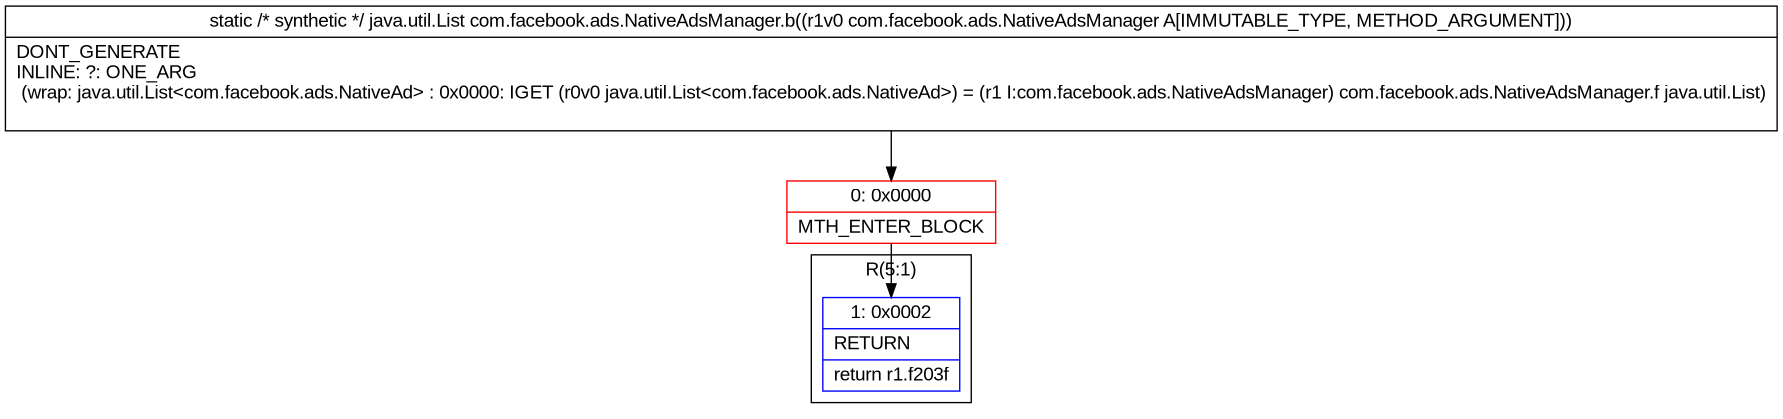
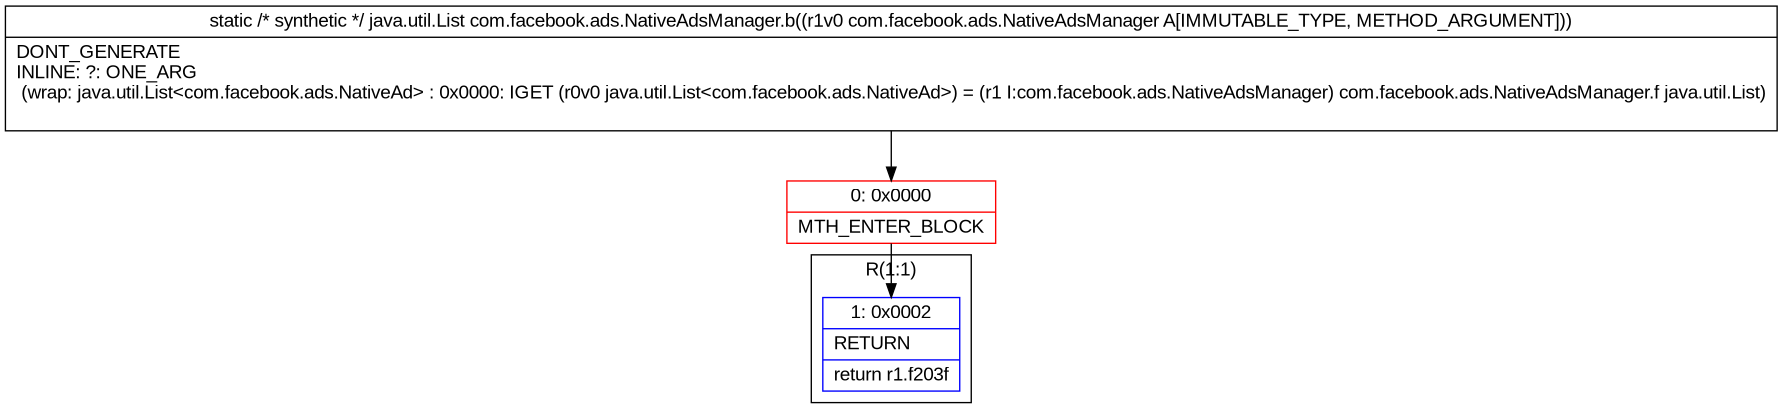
cluster "R(5:1)": label "R(5:1)" -> "R(1:1)"
